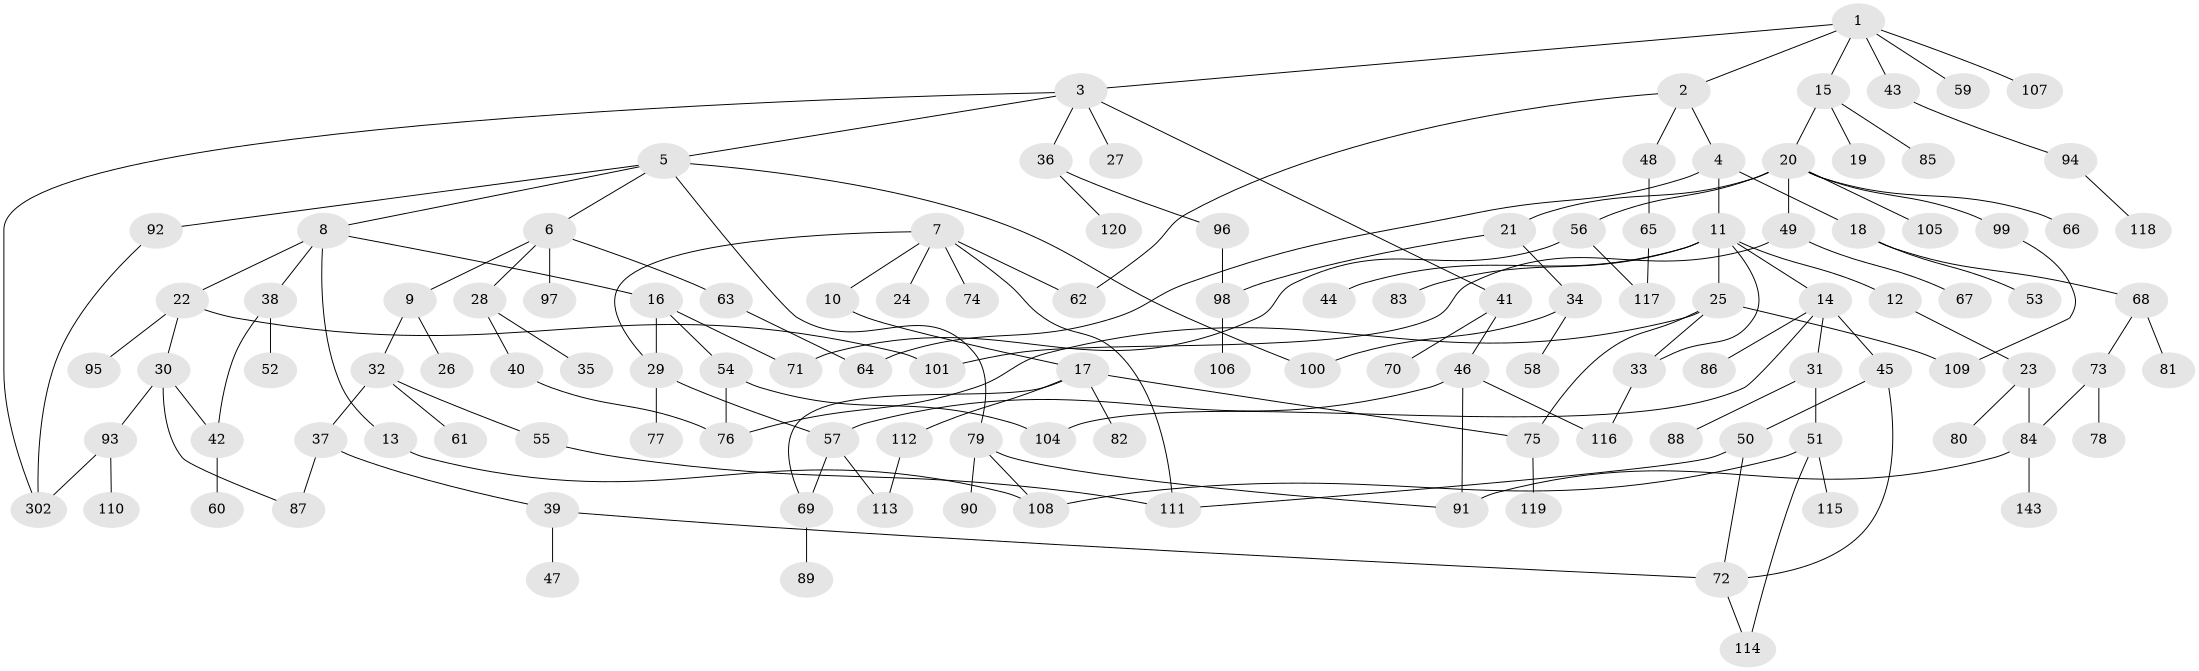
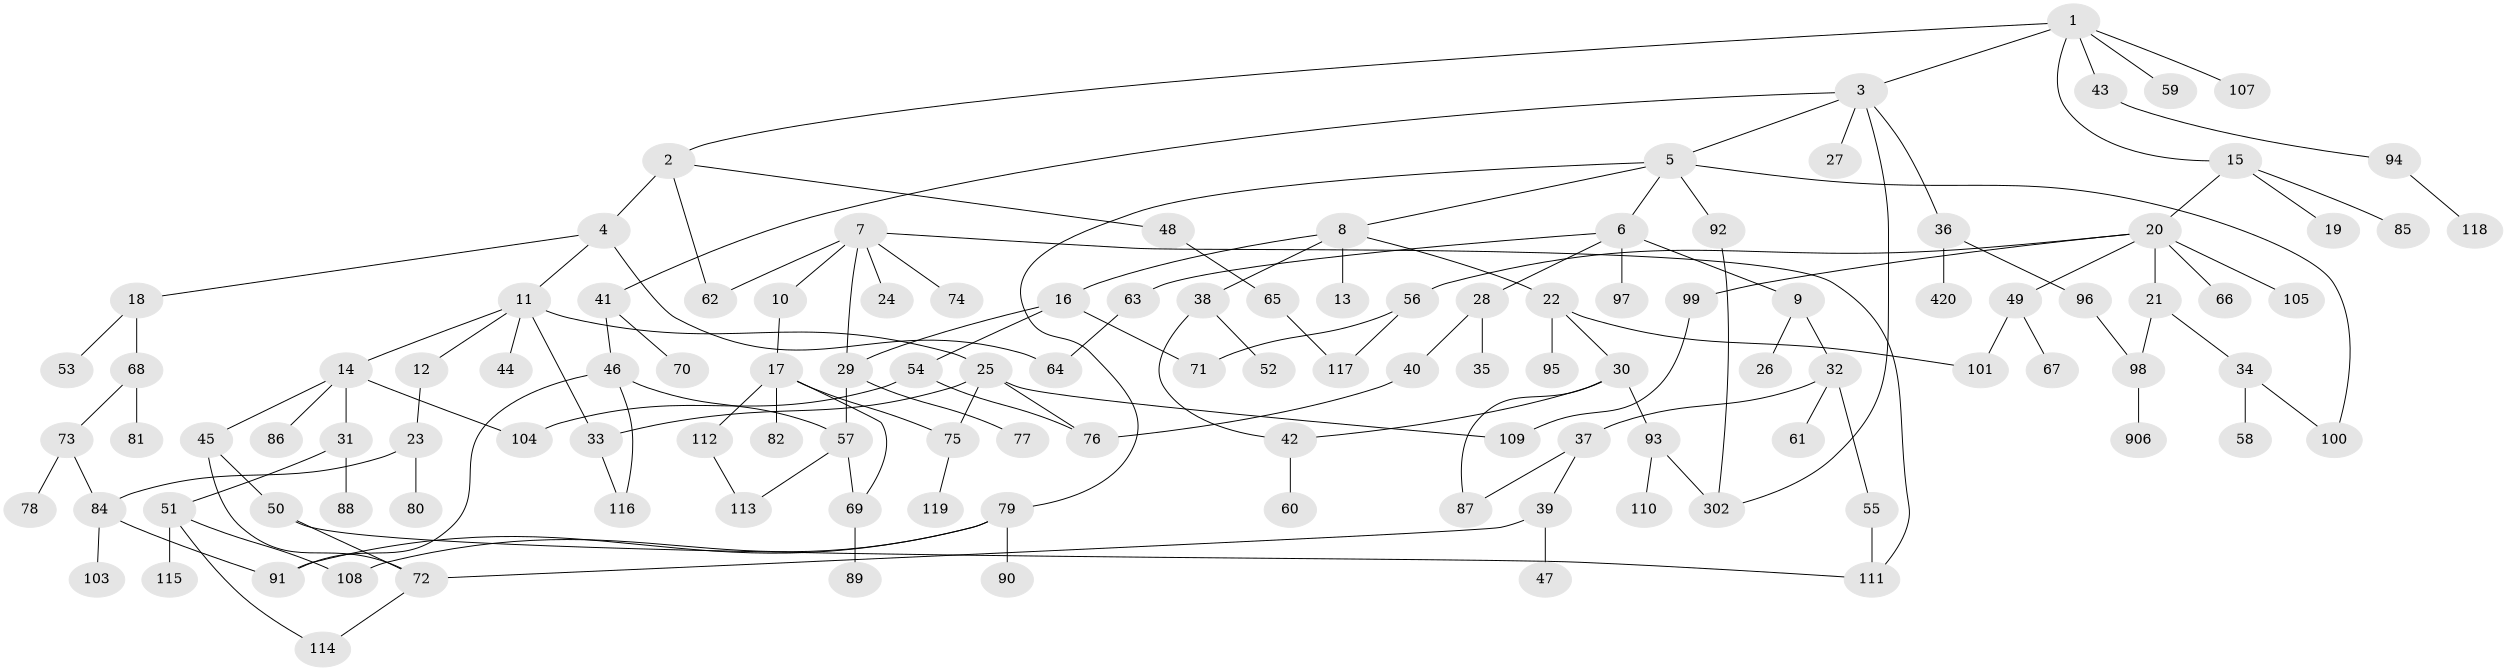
node "120": label "120" -> "420"
node "83": removed
node "106": label "106" -> "906"
edge "13" -- "108": removed
node "143": label "143" -> "103"
